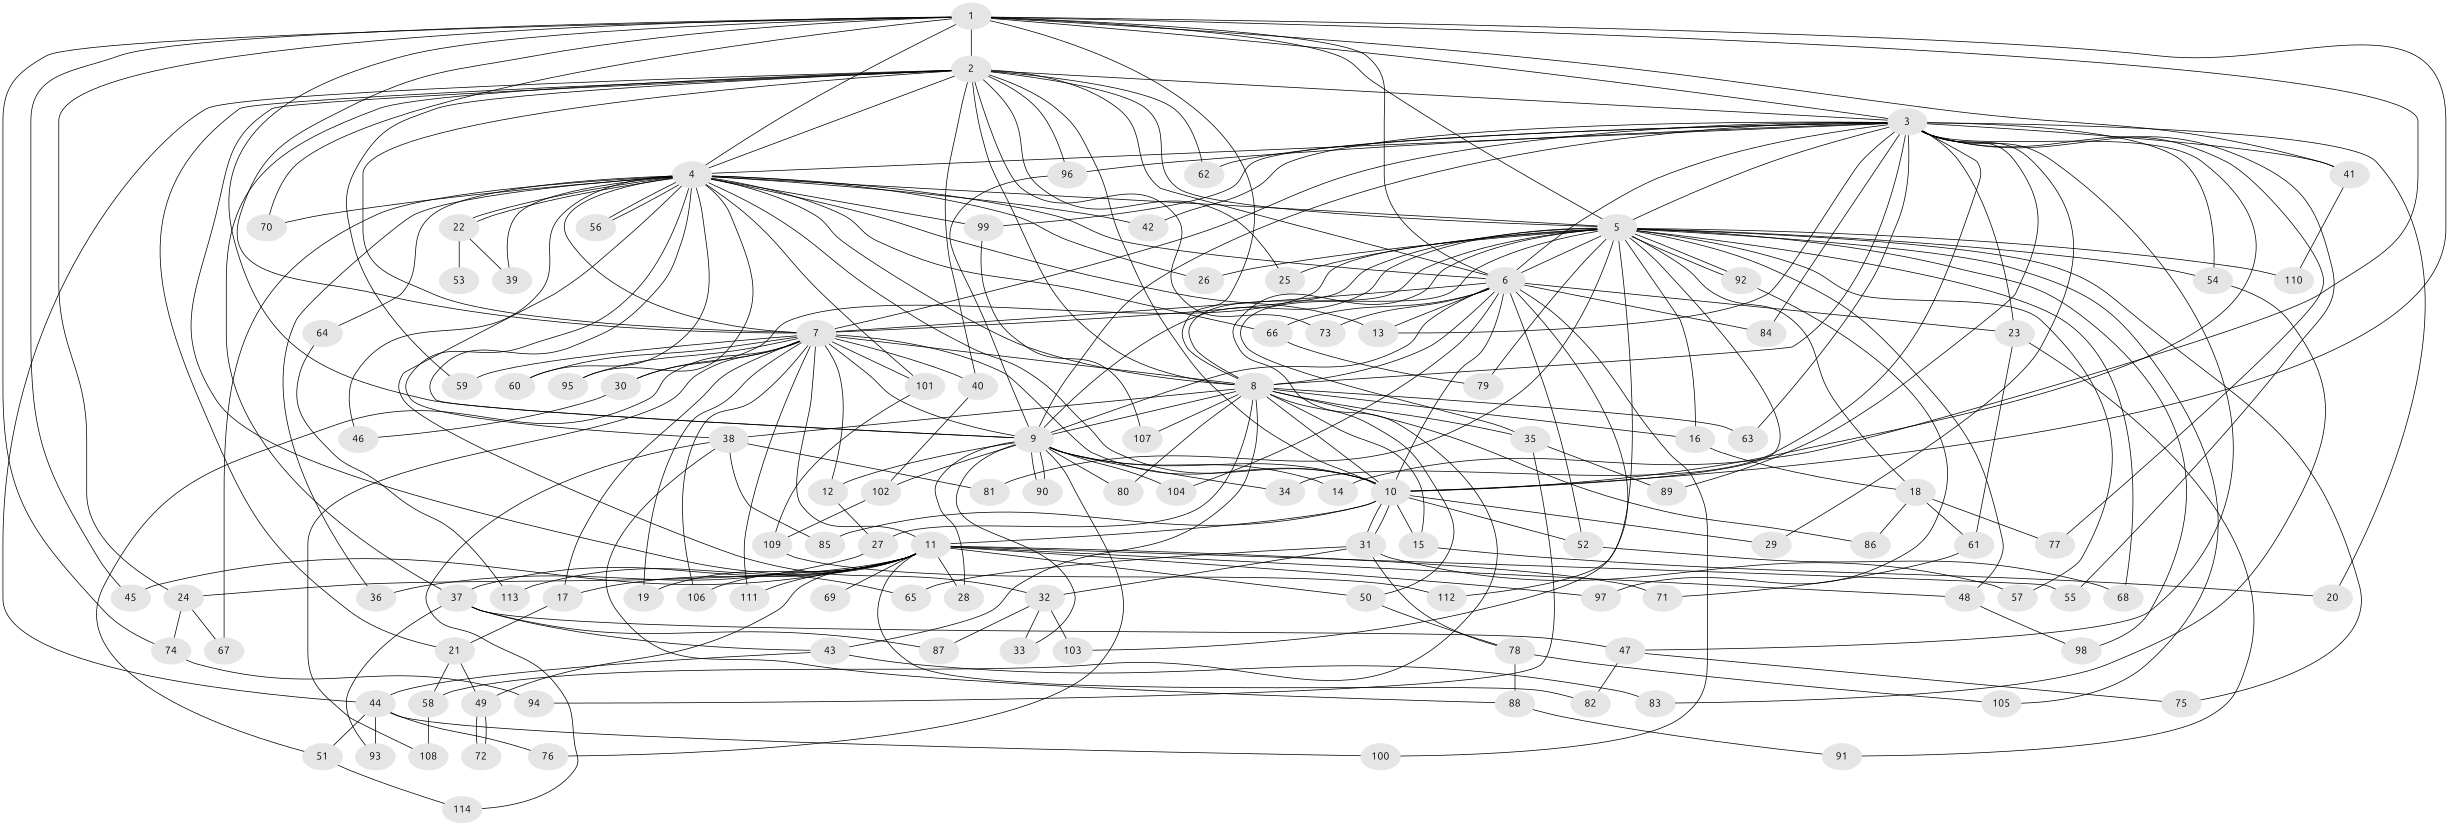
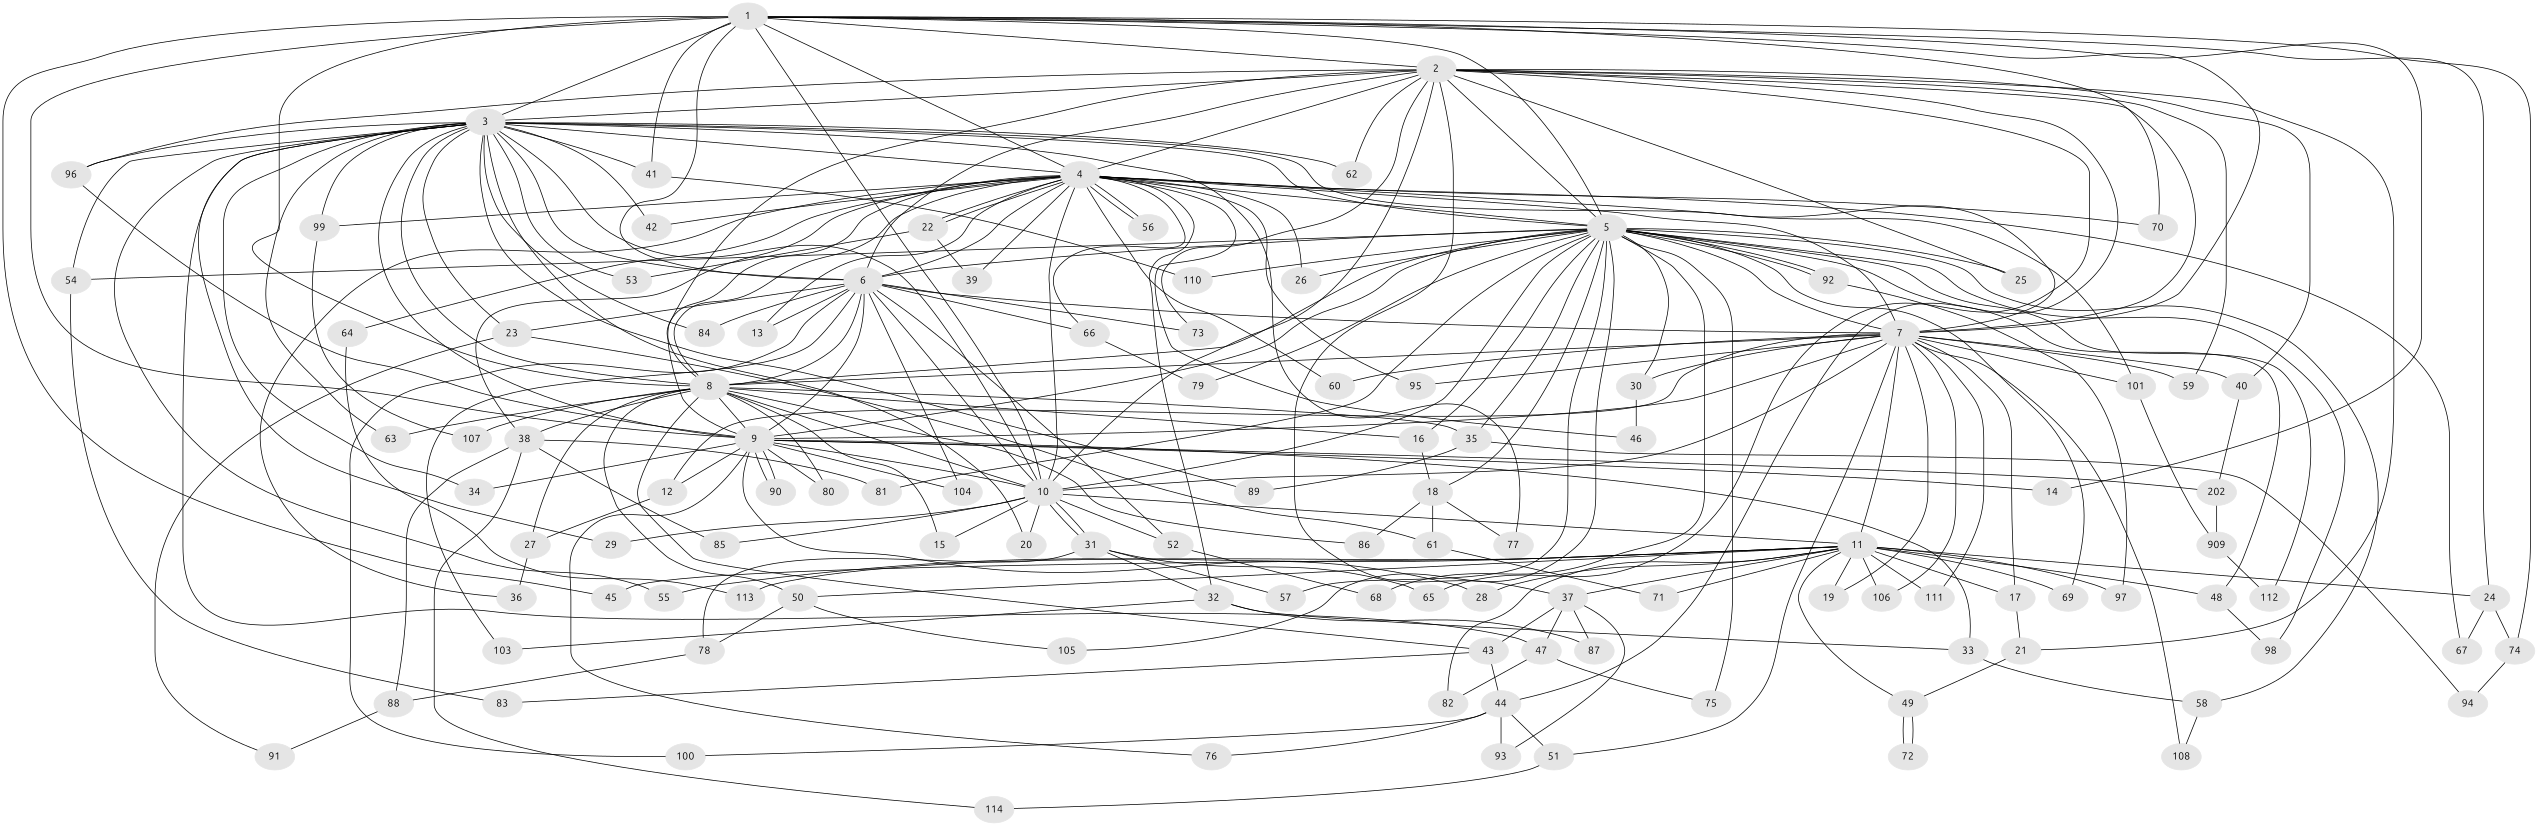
edge "3" -- "13": now "3" -- "53"
edge "5" -- "69": added
node "102": label "102" -> "202"
node "109": label "109" -> "909"
edge "15" -- "20": now "10" -- "20"
edge "21" -- "58": now "33" -- "58"
edge "78" -- "105": now "50" -- "105"
